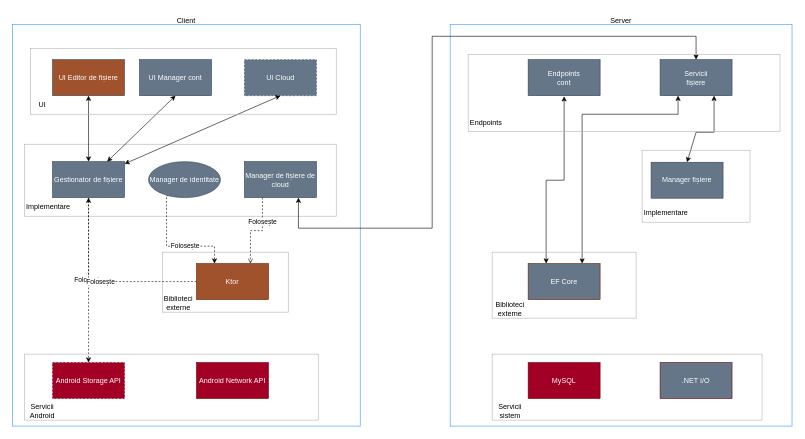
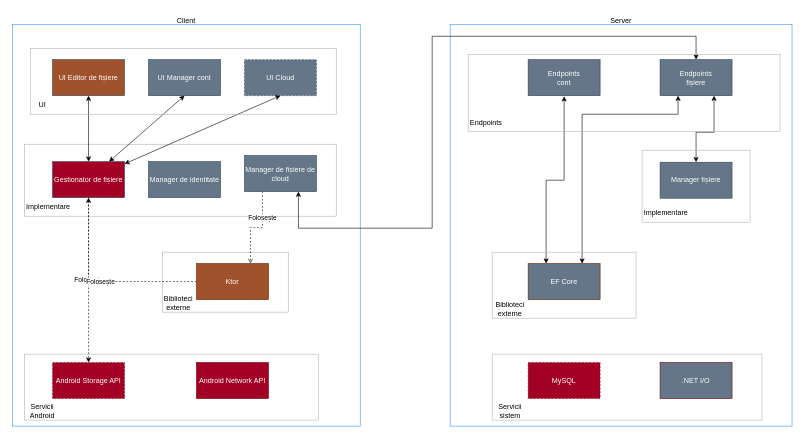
node "UI Manager cont": moved (176, 78) -> (185, 78)
node "Servicii fișiere": label "Servicii fișiere" -> "Endpoints fișiere"
node "Gestionator de fișiere": fillcolor #647687 -> #a20025
node "Manager de identitate": shape ellipse -> rectangle
node "Manager de fișiere de cloud": moved (281, 180) -> (281, 174)
node "Manager fișiere": moved (687, 180) -> (696, 180)
edge "Manager de identitate" -> "Ktor": removed, label "Folosește"
node "MySQL": style solid -> dashed
